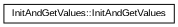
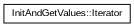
node "InitAndGetValues::InitAndGetValues": label "InitAndGetValues::InitAndGetValues" -> "InitAndGetValues::Iterator"
